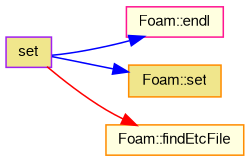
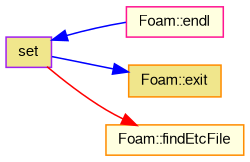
edge "set" -> "Foam::endl": reversed
node "Foam::set": label "Foam::set" -> "Foam::exit"
